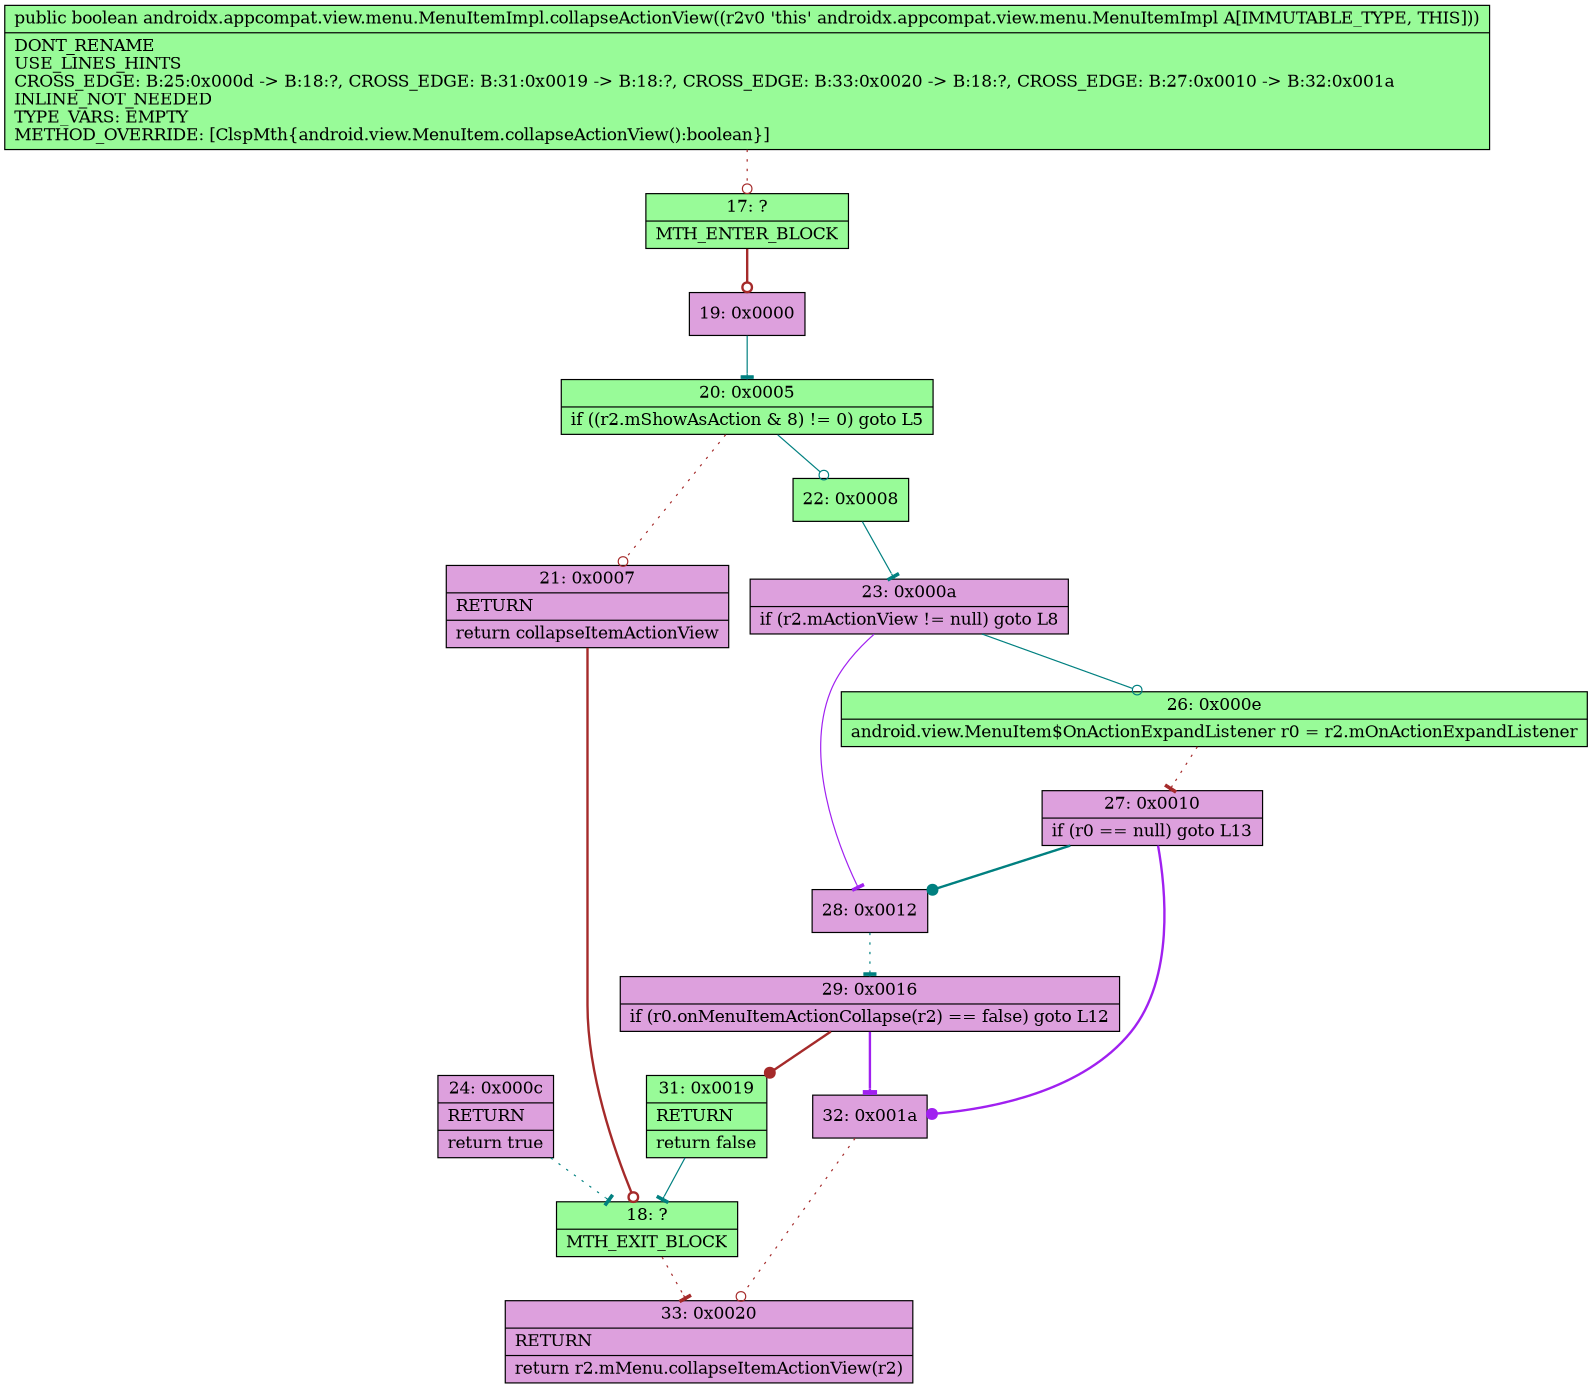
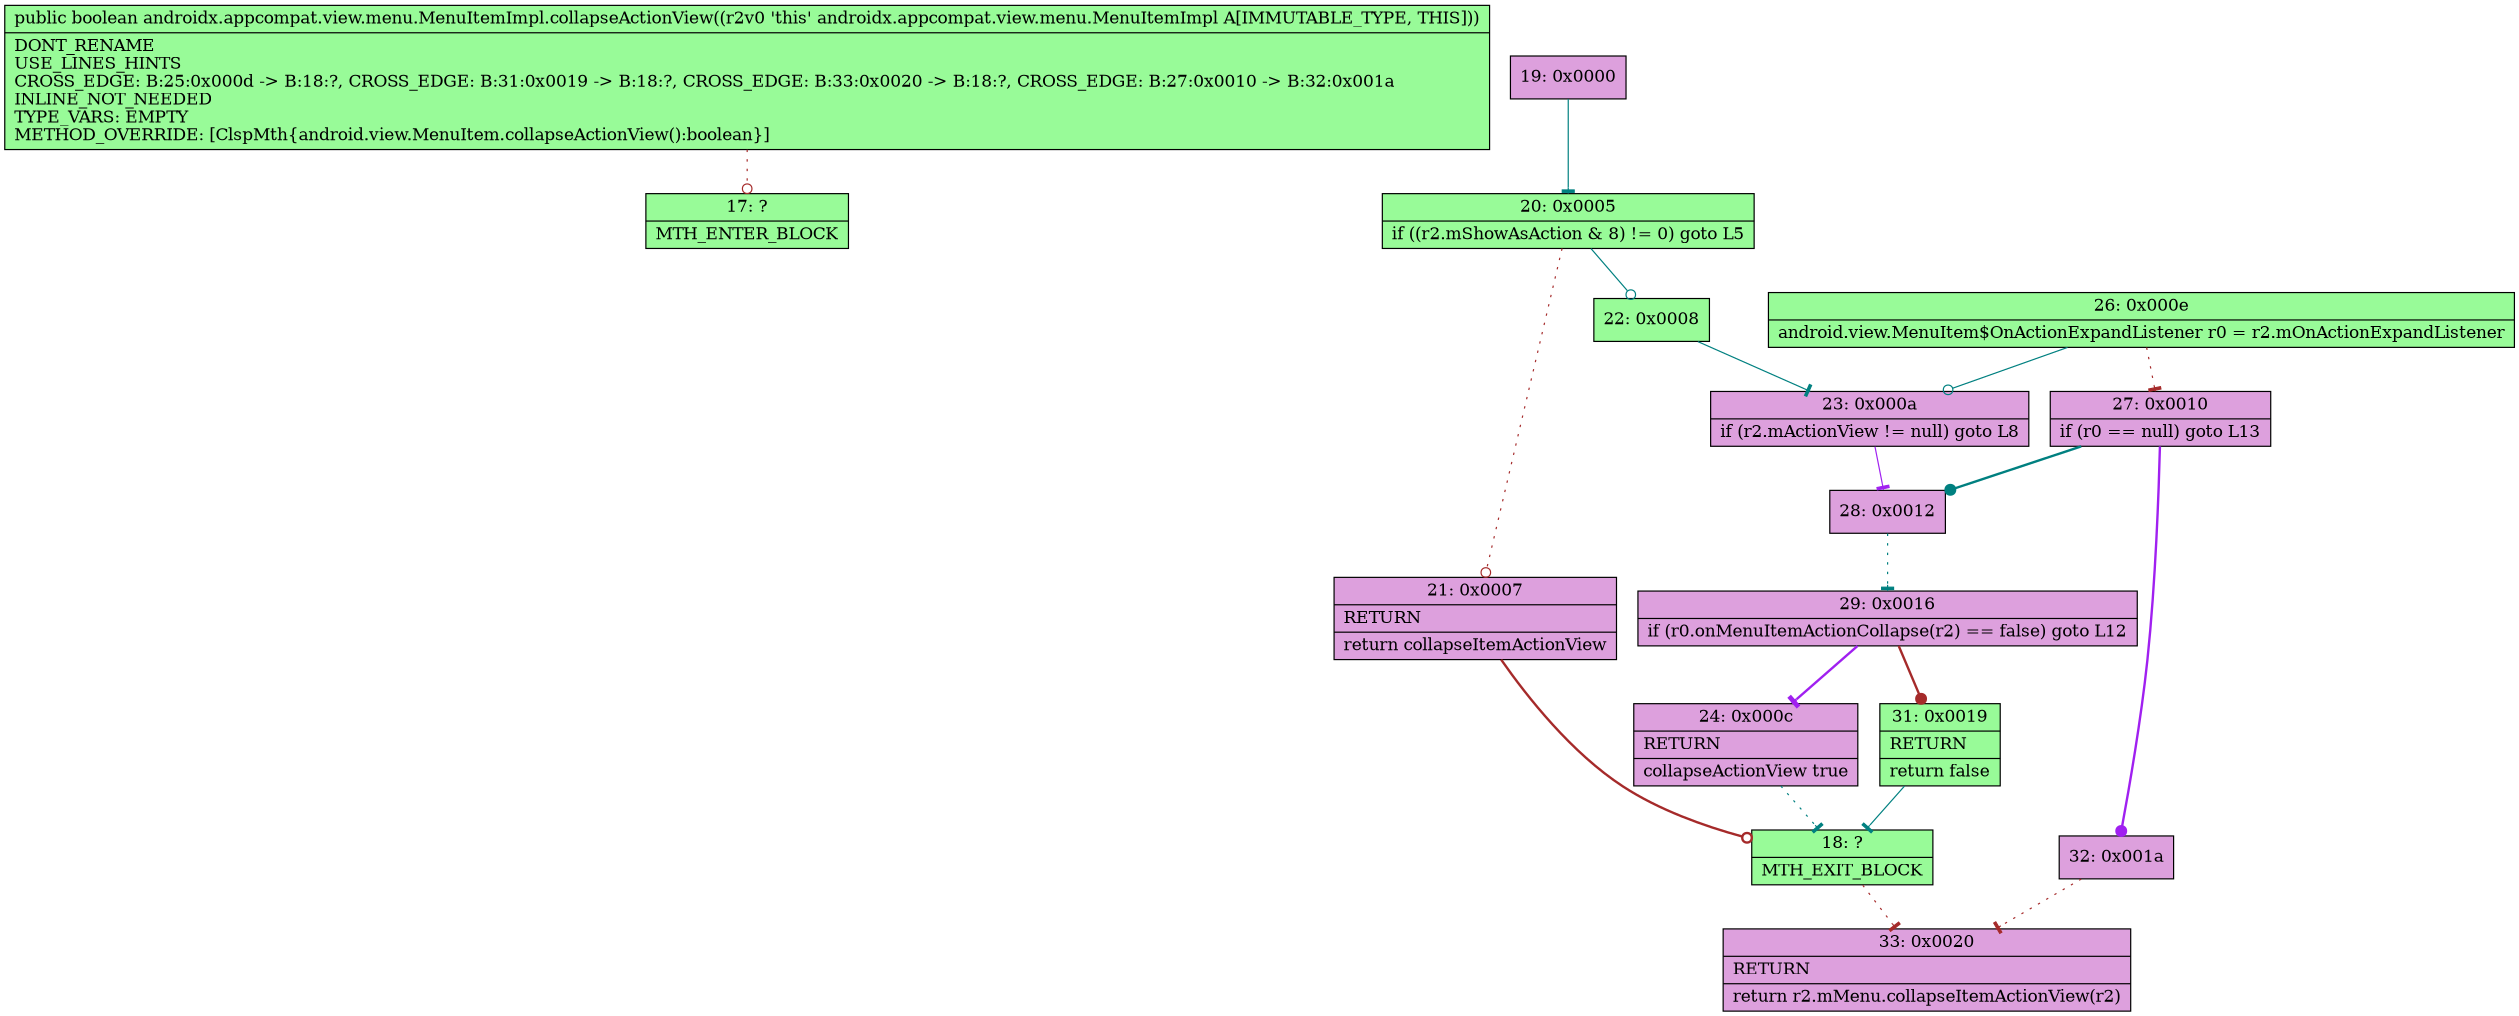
edge "17: ?" -> "19: 0x0000": removed
edge "23: 0x000a" -> "26: 0x000e": reversed
edge "29: 0x0016" -> "32: 0x001a": now "29: 0x0016" -> "24: 0x000c"
node "24: 0x000c": text "return true" -> "collapseActionView true"
edge "32: 0x001a" -> "33: 0x0020": arrowhead odot -> tee
